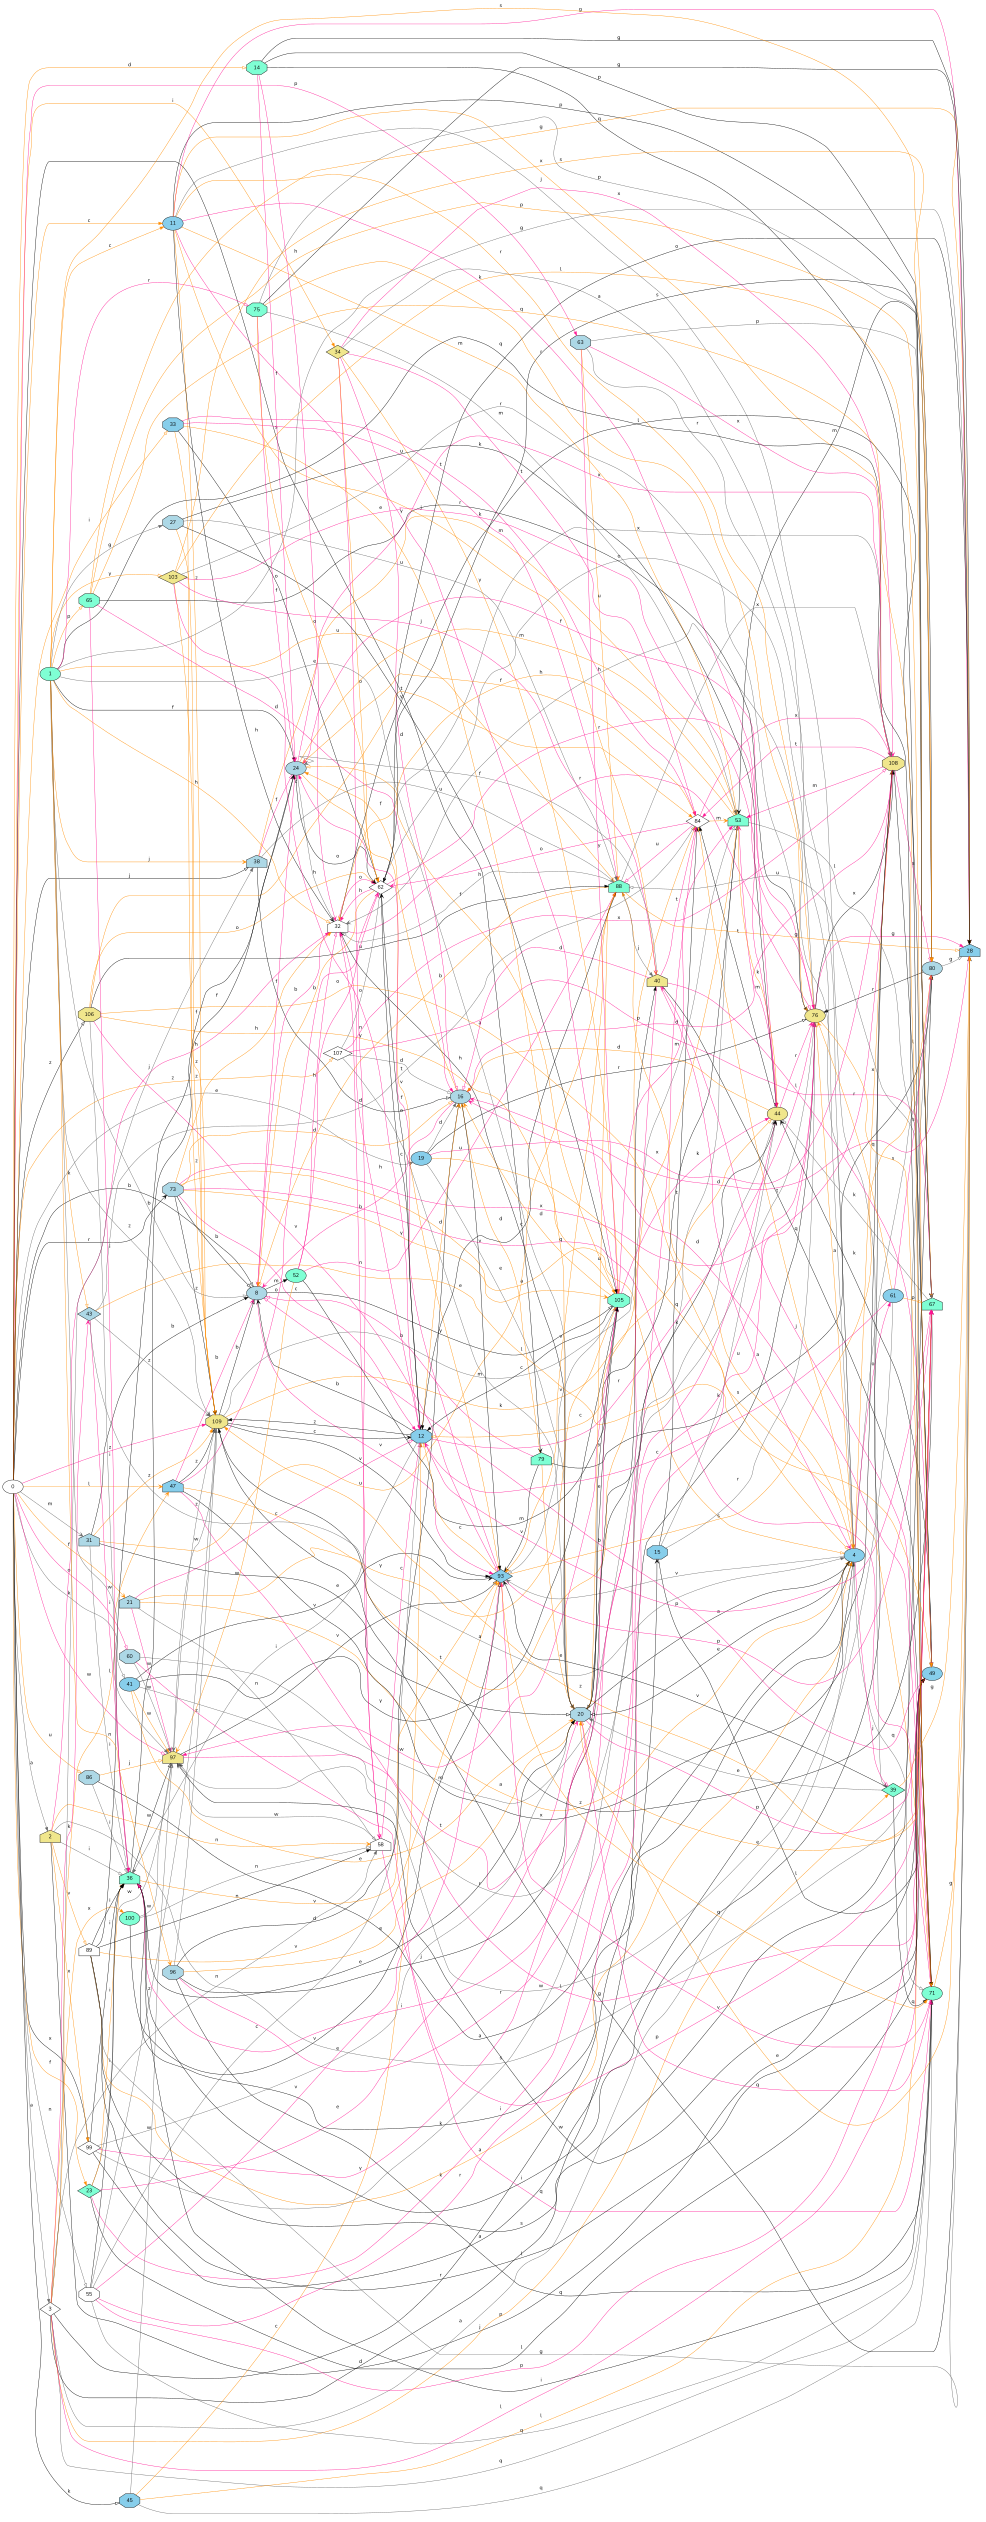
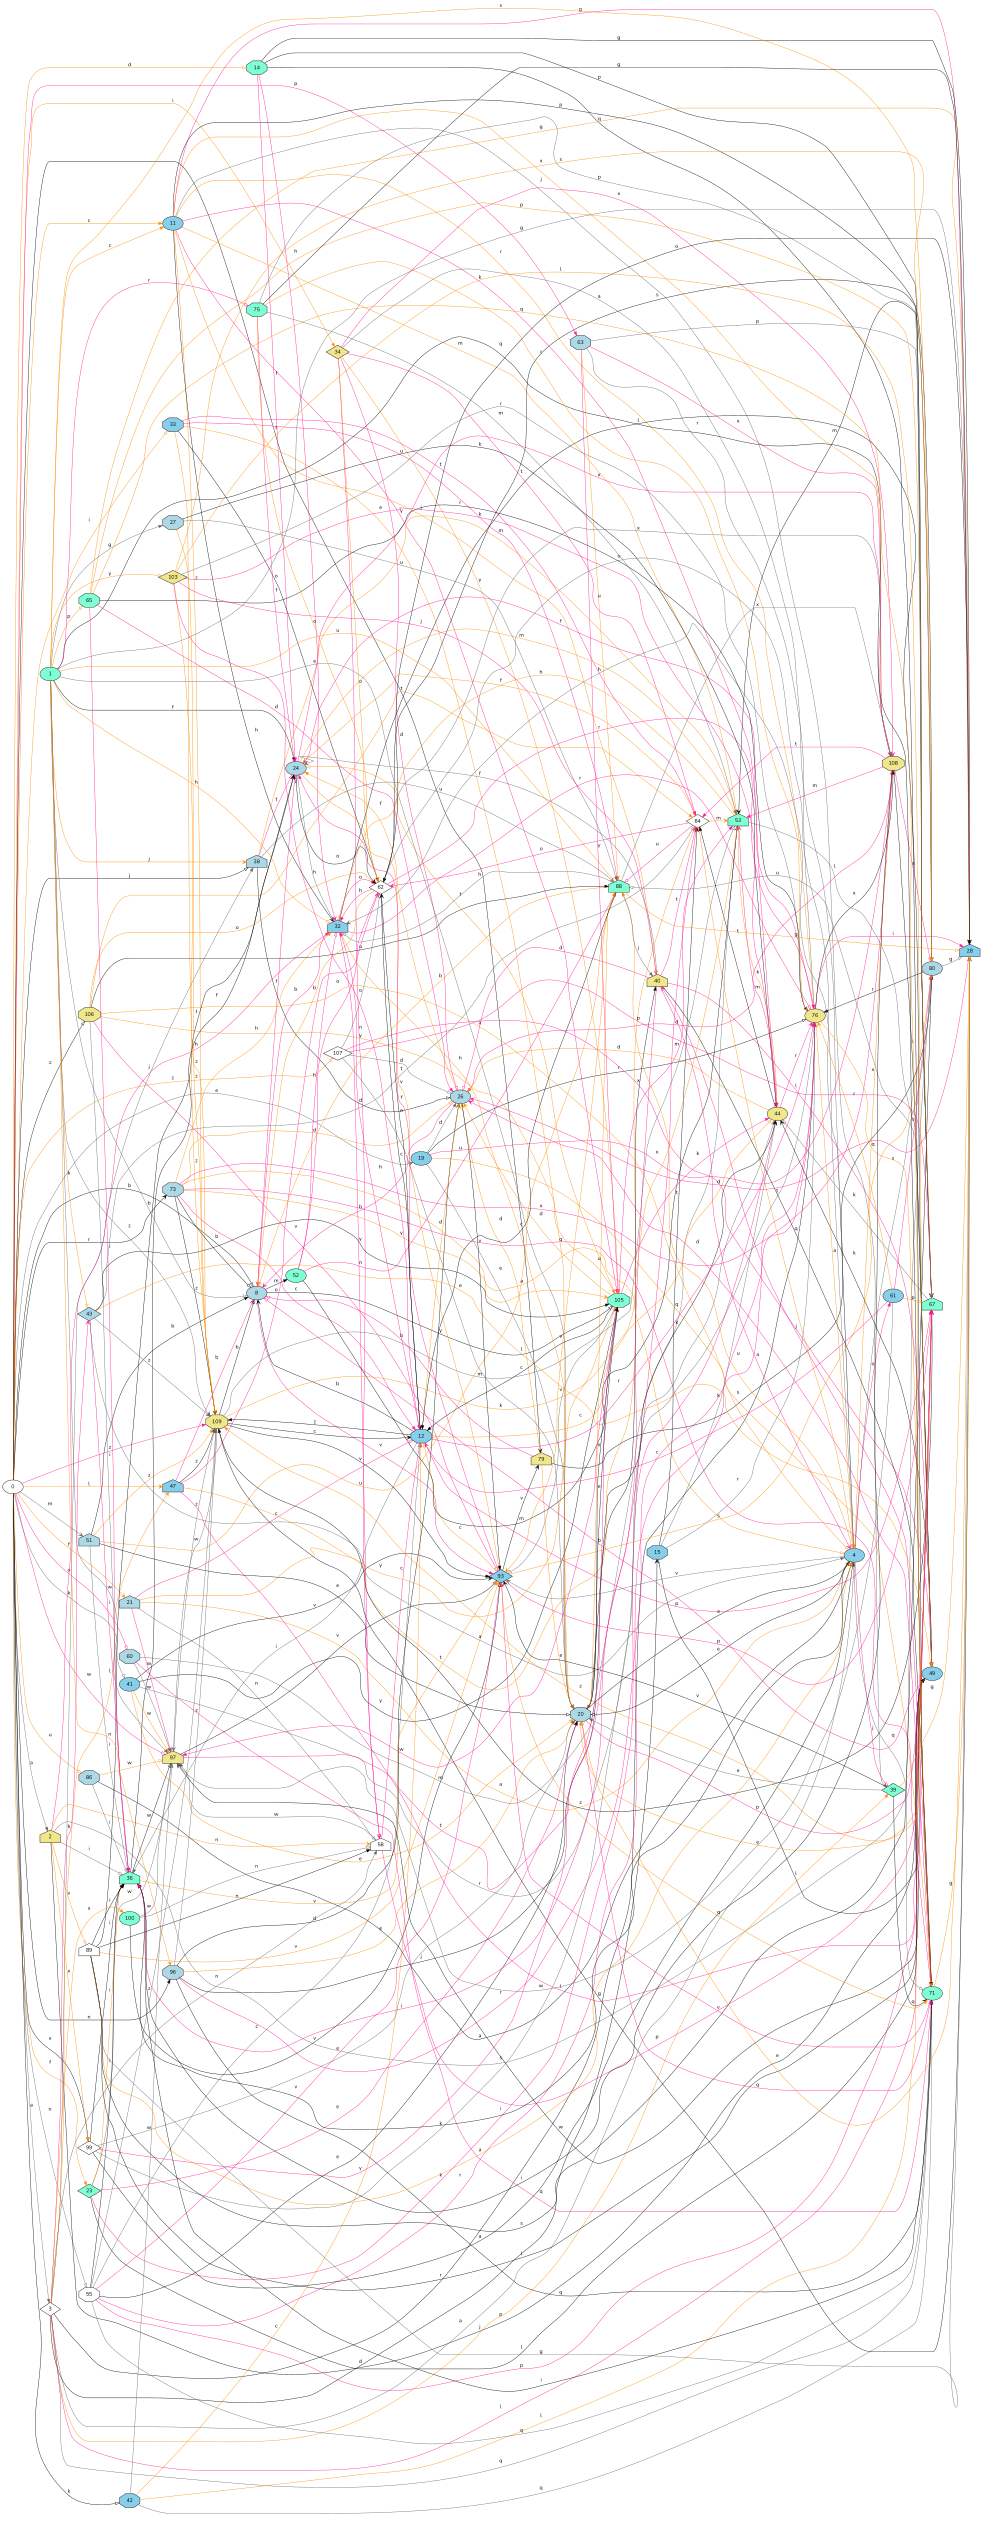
edge "84" -> "108": removed, label "x"
edge "27" -> "105": now "43" -> "105"
edge "107" -> "108": now "107" -> "49"
node "32": fillcolor white -> skyblue
edge "76" -> "28": label "g" -> "i"
node "16": label "16" -> "26"
edge "20" -> "32": color black -> darkorange
node "79": fillcolor aquamarine -> khaki
edge "79" -> "93": reversed
edge "52" -> "97": removed, label "w"
node "31": label "31" -> "51"
edge "47" -> "108": removed, label "x"
edge "86" -> "97": label "j" -> "w"
edge "0" -> "96": added, label "n"
edge "39" -> "71": arrowhead normal -> vee
edge "36" -> "20": now "55" -> "20"
node "45": label "45" -> "42"
